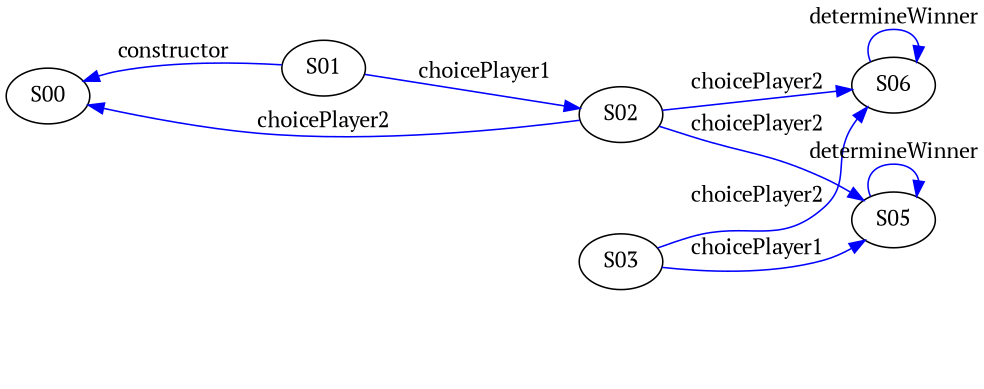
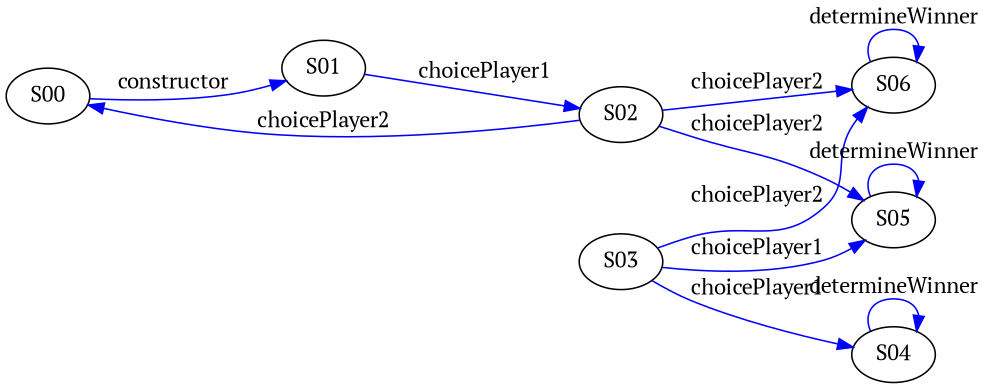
edge "S01" -> "S00": reversed
node "S04": added
